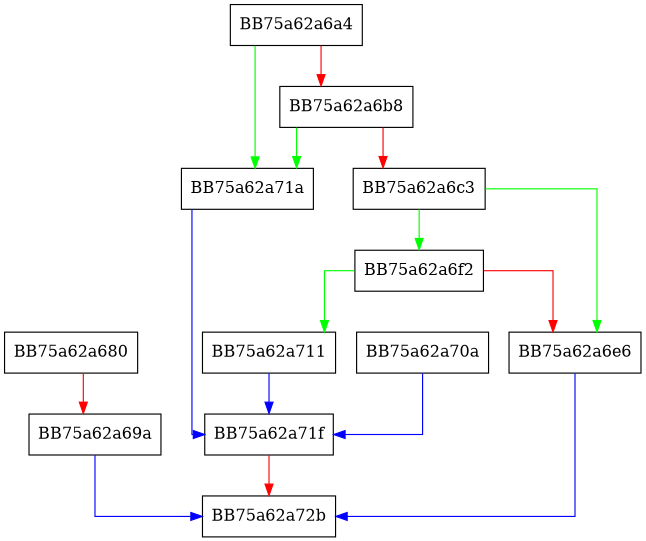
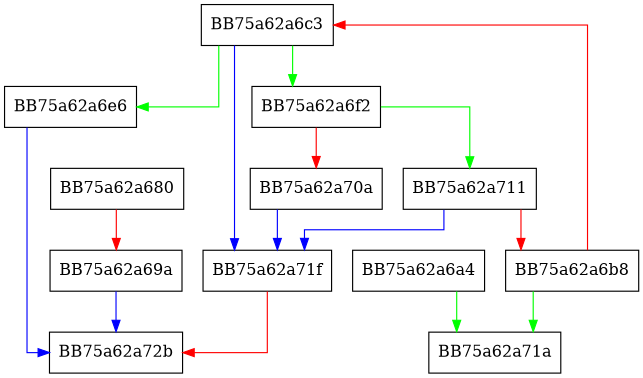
edge "BB75a62a6a4" -> "BB75a62a6b8": now "BB75a62a711" -> "BB75a62a6b8"
edge "BB75a62a6f2" -> "BB75a62a6e6": now "BB75a62a6f2" -> "BB75a62a70a"
edge "BB75a62a71a" -> "BB75a62a71f": now "BB75a62a6c3" -> "BB75a62a71f"
